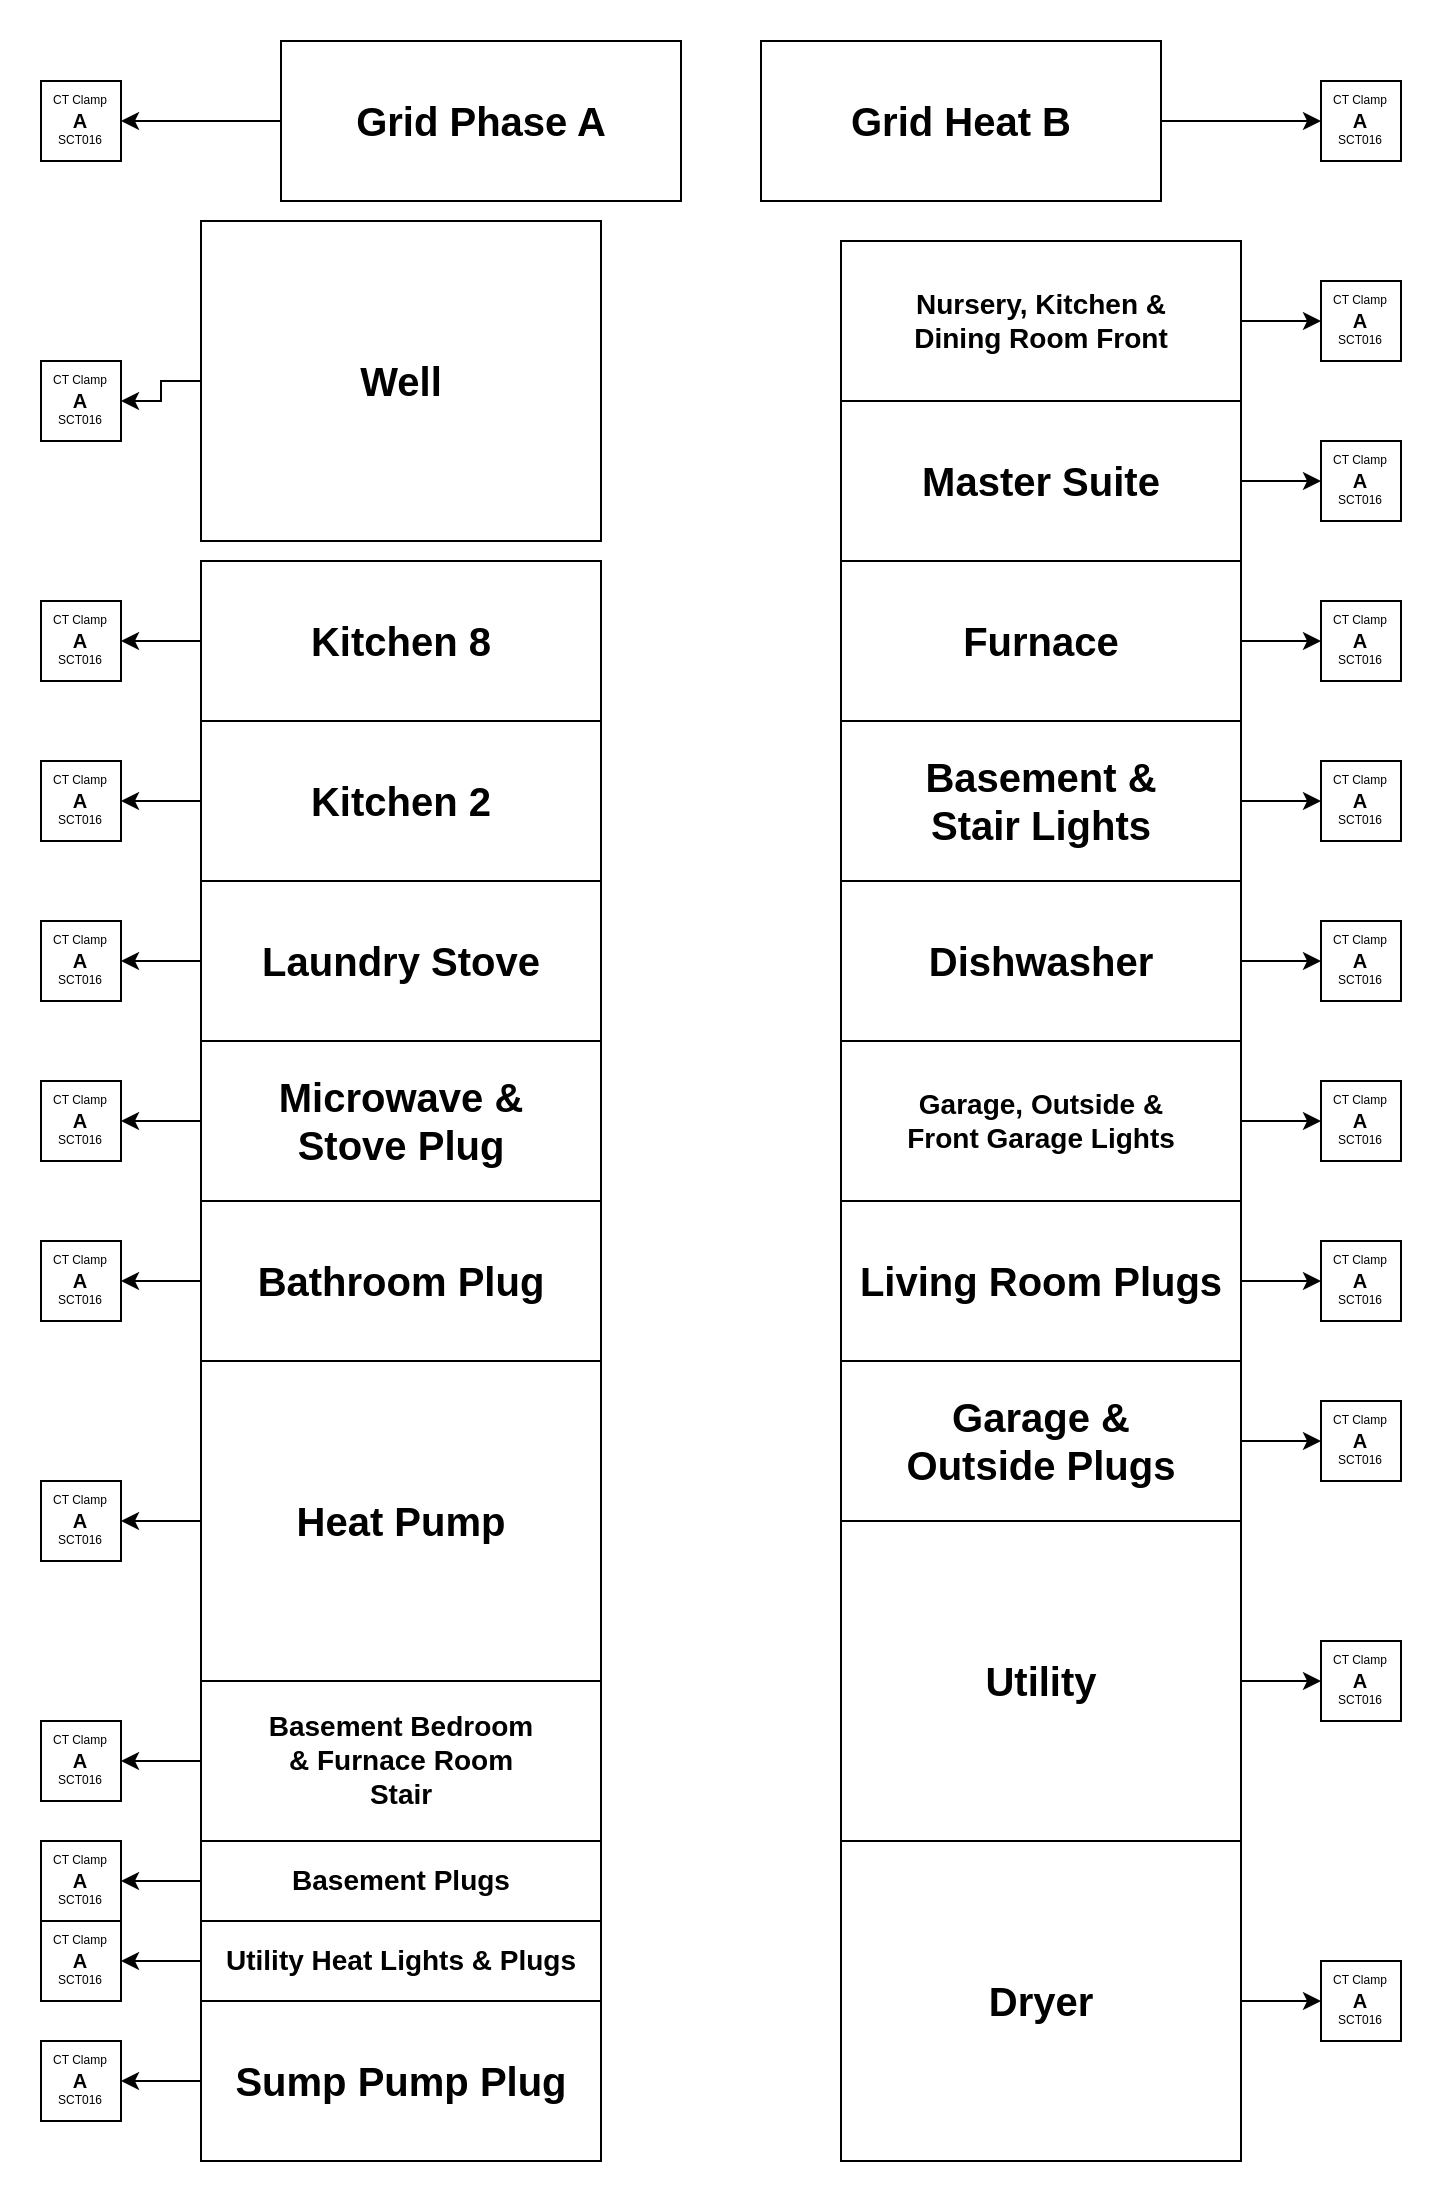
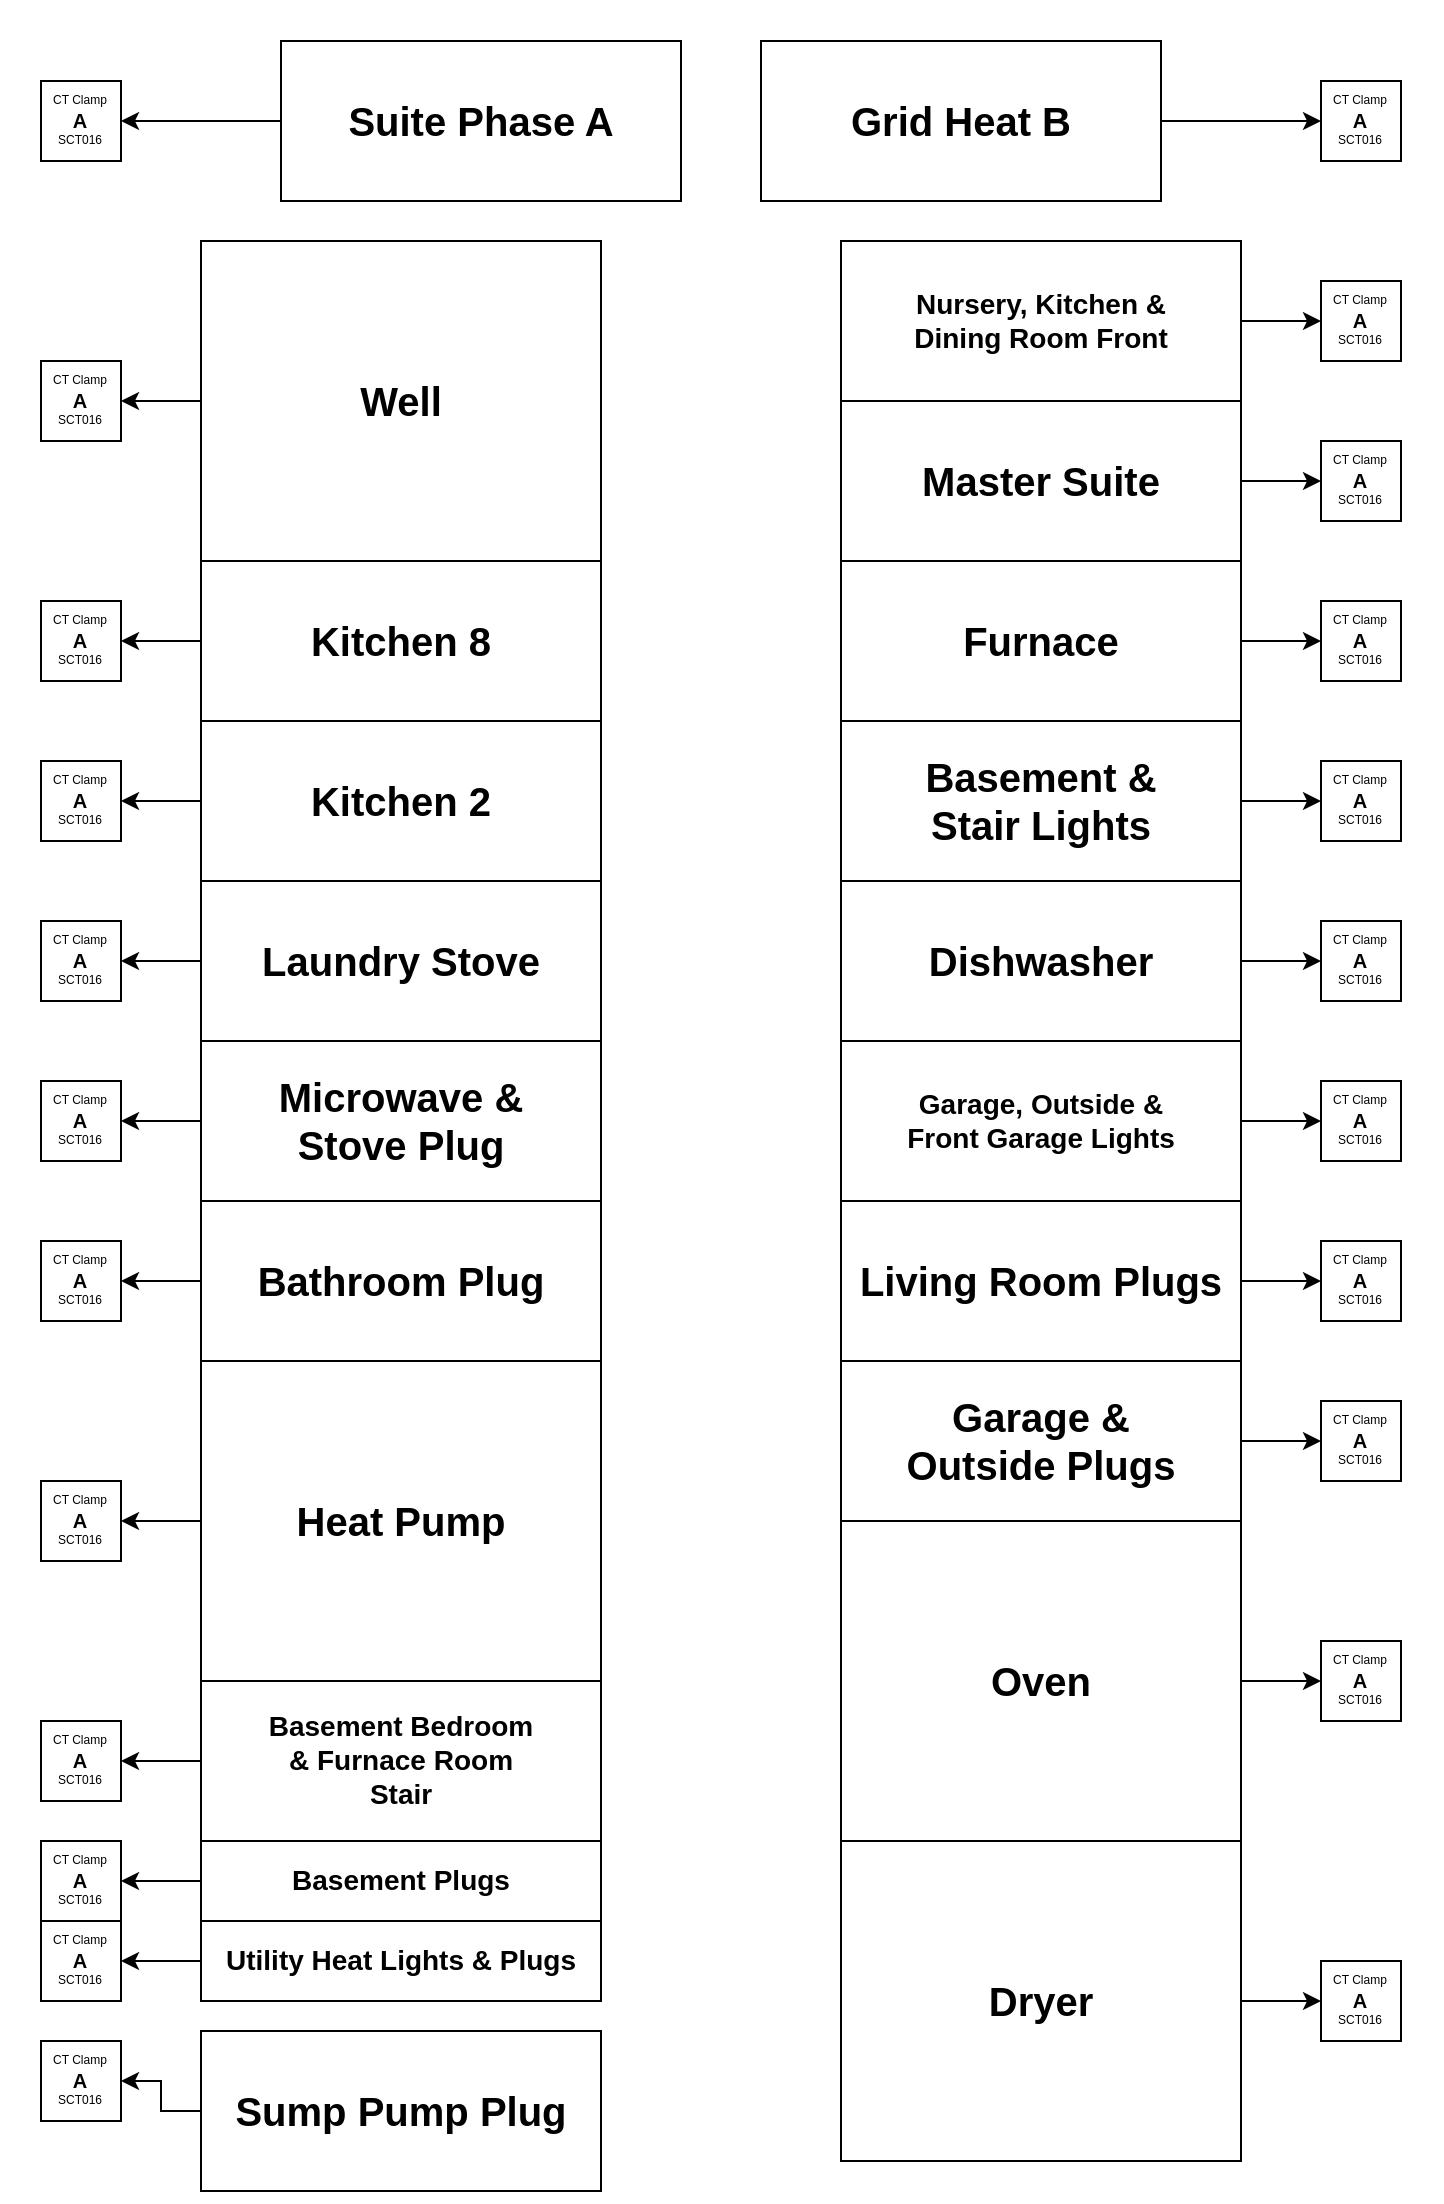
node "Grid Phase A": label "Grid Phase A" -> "Suite Phase A"
node "Well": moved (401, 381) -> (401, 401)
node "Utility": label "Utility" -> "Oven"
node "Sump Pump Plug": moved (401, 2081) -> (401, 2111)
